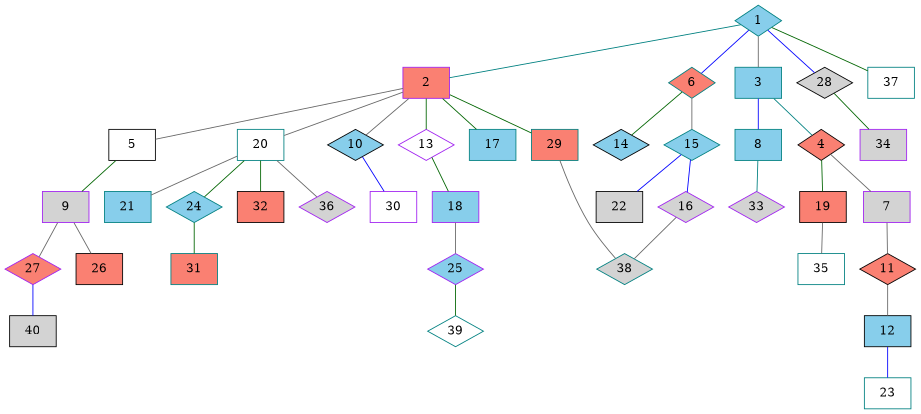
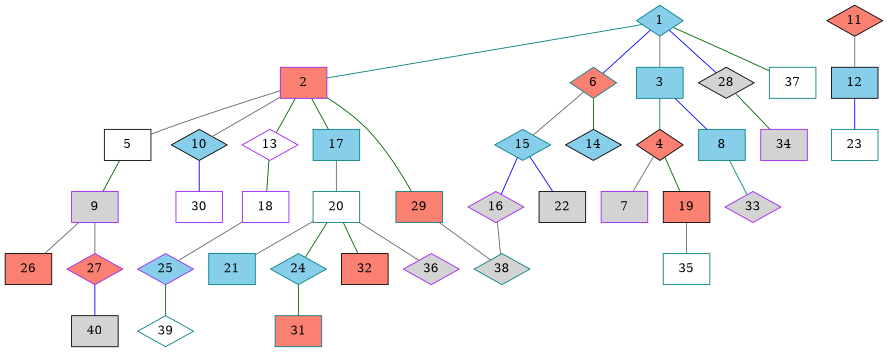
edge "2" -- "20": now "17" -- "20"
node "18": fillcolor skyblue -> white
edge "7" -- "11": removed
